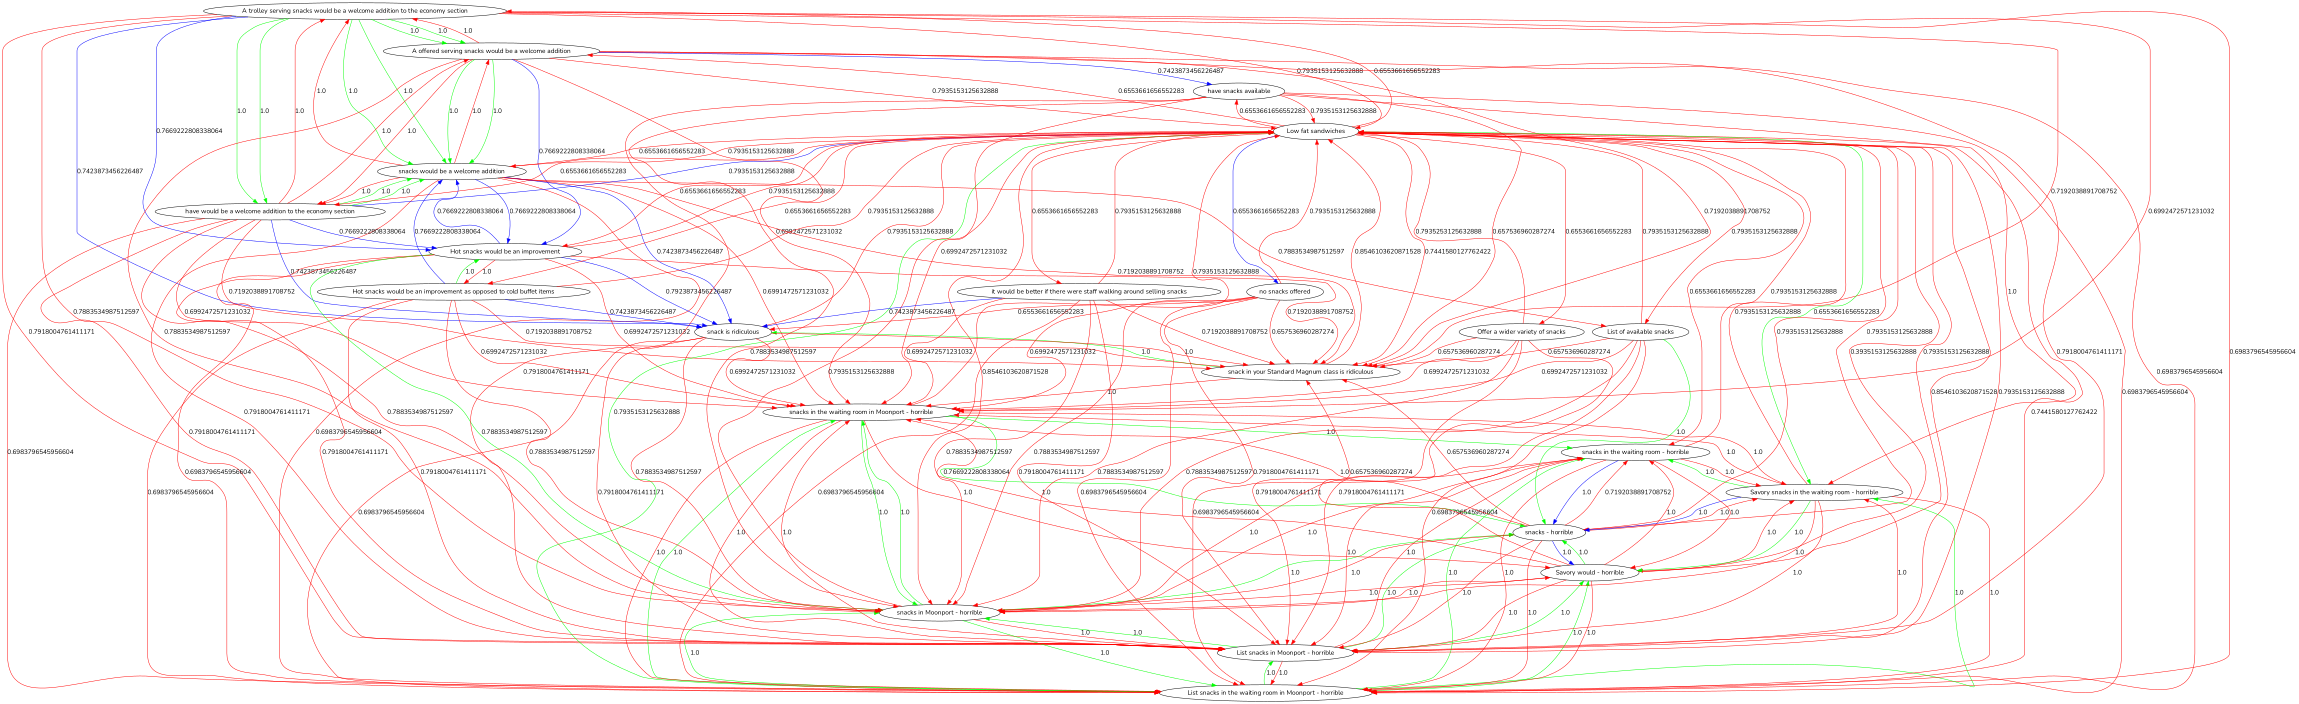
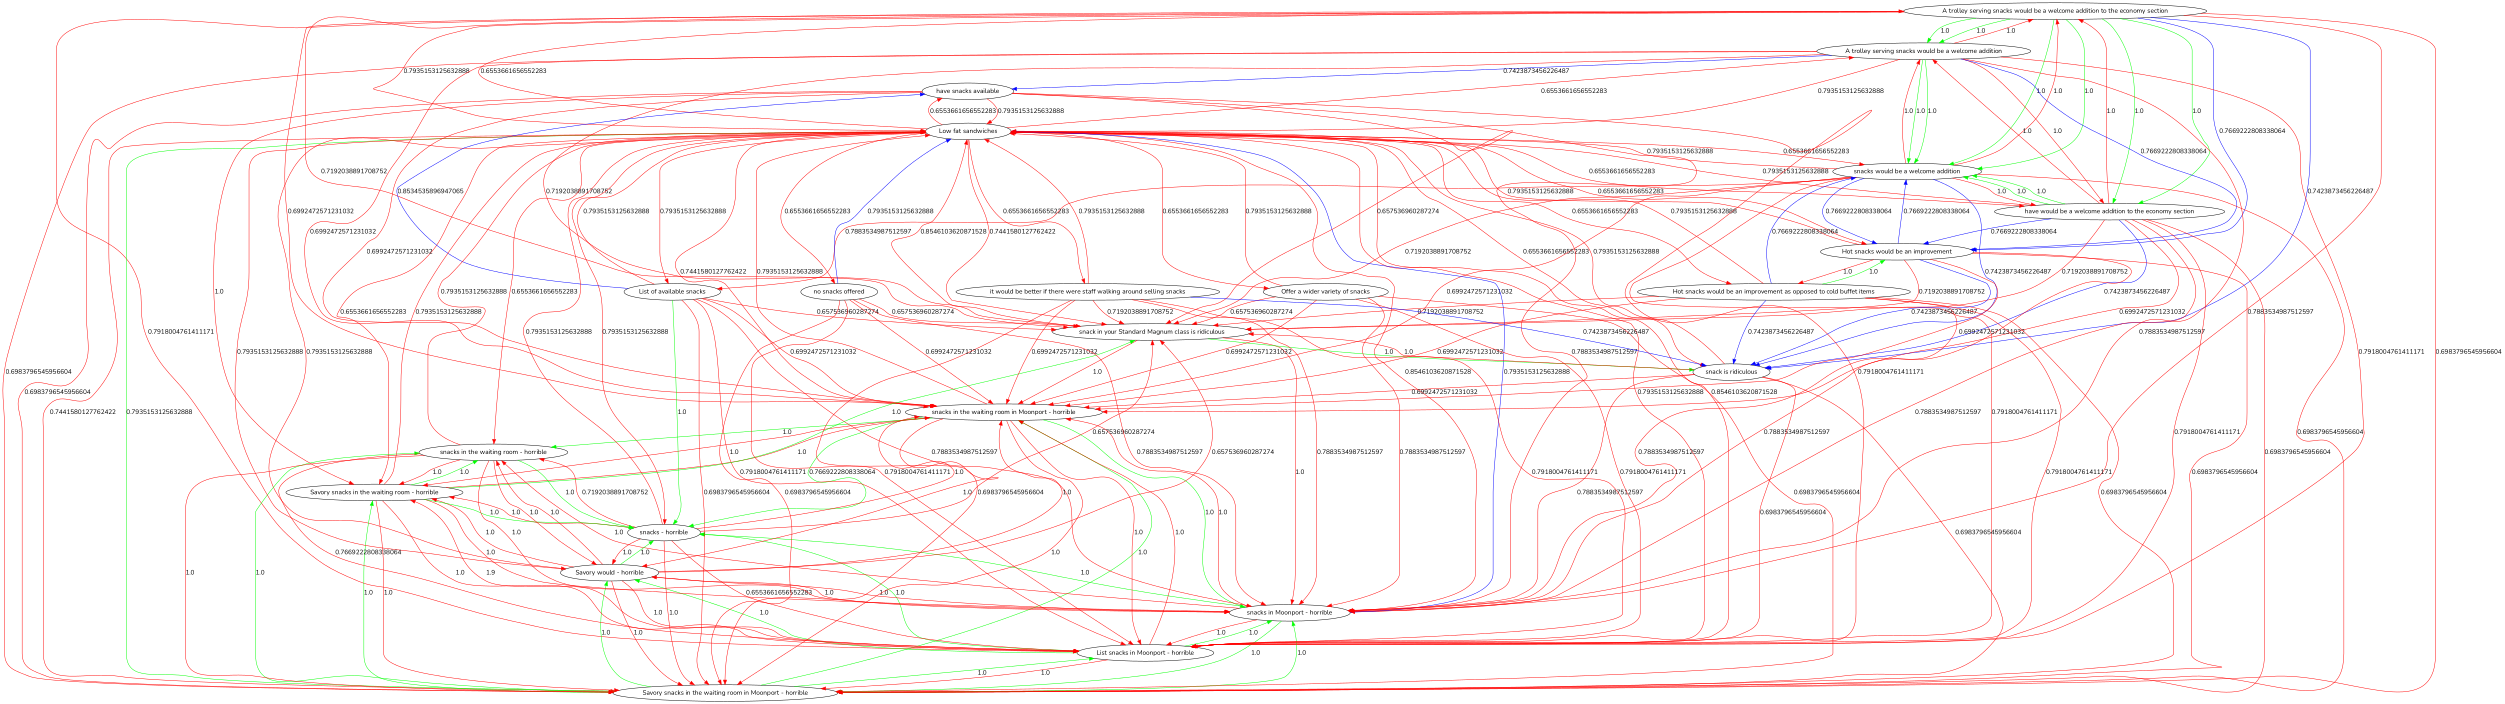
node "A offered serving snacks would be a welcome addition": label "A offered serving snacks would be a welcome addition" -> "A trolley serving snacks would be a welcome addition"
edge "List of available snacks" -> "have snacks available": added, label "0.8534535896947065"
edge "Low fat sandwiches" -> "Savory snacks in the waiting room - horrible": color green -> red
edge "have would be a welcome addition to the economy section" -> "Low fat sandwiches": color blue -> red
edge "Low fat sandwiches" -> "no snacks offered": color blue -> red
edge "no snacks offered" -> "Low fat sandwiches": color red -> blue
edge "Offer a wider variety of snacks" -> "Low fat sandwiches": label "0.7935253125632888" -> "0.7935153125632888"
edge "Low fat sandwiches" -> "snacks in the waiting room in Moonport - horrible": added, label "0.7441580127762422"
edge "Hot snacks would be an improvement" -> "snack is ridiculous": label "0.7923873456226487" -> "0.7423873456226487"
edge "snacks would be a welcome addition" -> "snacks in the waiting room in Moonport - horrible": label "0.6991472571231032" -> "0.6992472571231032"
edge "no snacks offered" -> "snack is ridiculous": now "Low fat sandwiches" -> "snack is ridiculous"
edge "snacks in Moonport - horrible" -> "Low fat sandwiches": color red -> blue
edge "Savory would - horrible" -> "Low fat sandwiches": label "0.3935153125632888" -> "0.7935153125632888"
edge "Hot snacks would be an improvement" -> "snacks in Moonport - horrible": color green -> red
edge "snacks in the waiting room - horrible" -> "snacks - horrible": color blue -> green
edge "snack is ridiculous" -> "List snacks in Moonport - horrible": label "0.7918004761411171" -> "0.6983796545956604"
edge "snacks in Moonport - horrible" -> "snacks in the waiting room in Moonport - horrible": color green -> red
edge "Savory snacks in the waiting room - horrible" -> "snacks - horrible": color blue -> green
edge "List snacks in Moonport - horrible" -> "snacks in the waiting room - horrible": removed, label "1.0"
edge "snacks in the waiting room - horrible" -> "List snacks in Moonport - horrible": label "1.0" -> "0.7669222808338064"
edge "snacks - horrible" -> "Savory would - horrible": color blue -> red
edge "Savory snacks in the waiting room - horrible" -> "Savory would - horrible": now "Savory snacks in the waiting room - horrible" -> "snack in your Standard Magnum class is ridiculous"
edge "List snacks in Moonport - horrible" -> "Savory snacks in the waiting room - horrible": label "1.0" -> "1.9"
edge "snacks - horrible" -> "snacks in Moonport - horrible": now "snack in your Standard Magnum class is ridiculous" -> "snacks in Moonport - horrible"
edge "snacks - horrible" -> "List snacks in Moonport - horrible": label "1.0" -> "0.6553661656552283"
edge "Hot snacks would be an improvement" -> "List snacks in Moonport - horrible": removed, label "0.7918004761411171"
node "List snacks in the waiting room in Moonport - horrible": label "List snacks in the waiting room in Moonport - horrible" -> "Savory snacks in the waiting room in Moonport - horrible"
